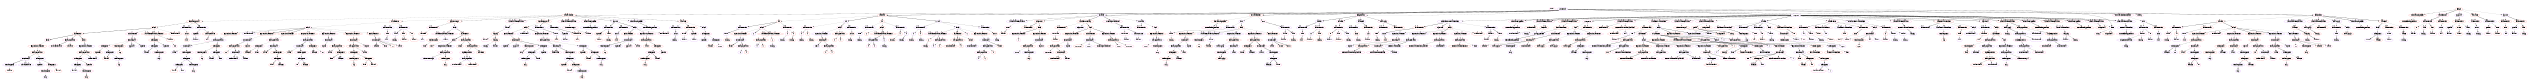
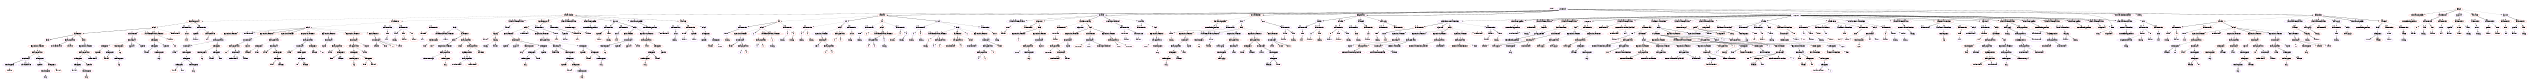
edge "SourceUnit" -> "ERC20Basic": style dashed -> bold
node "play_tmstmp27": removed
